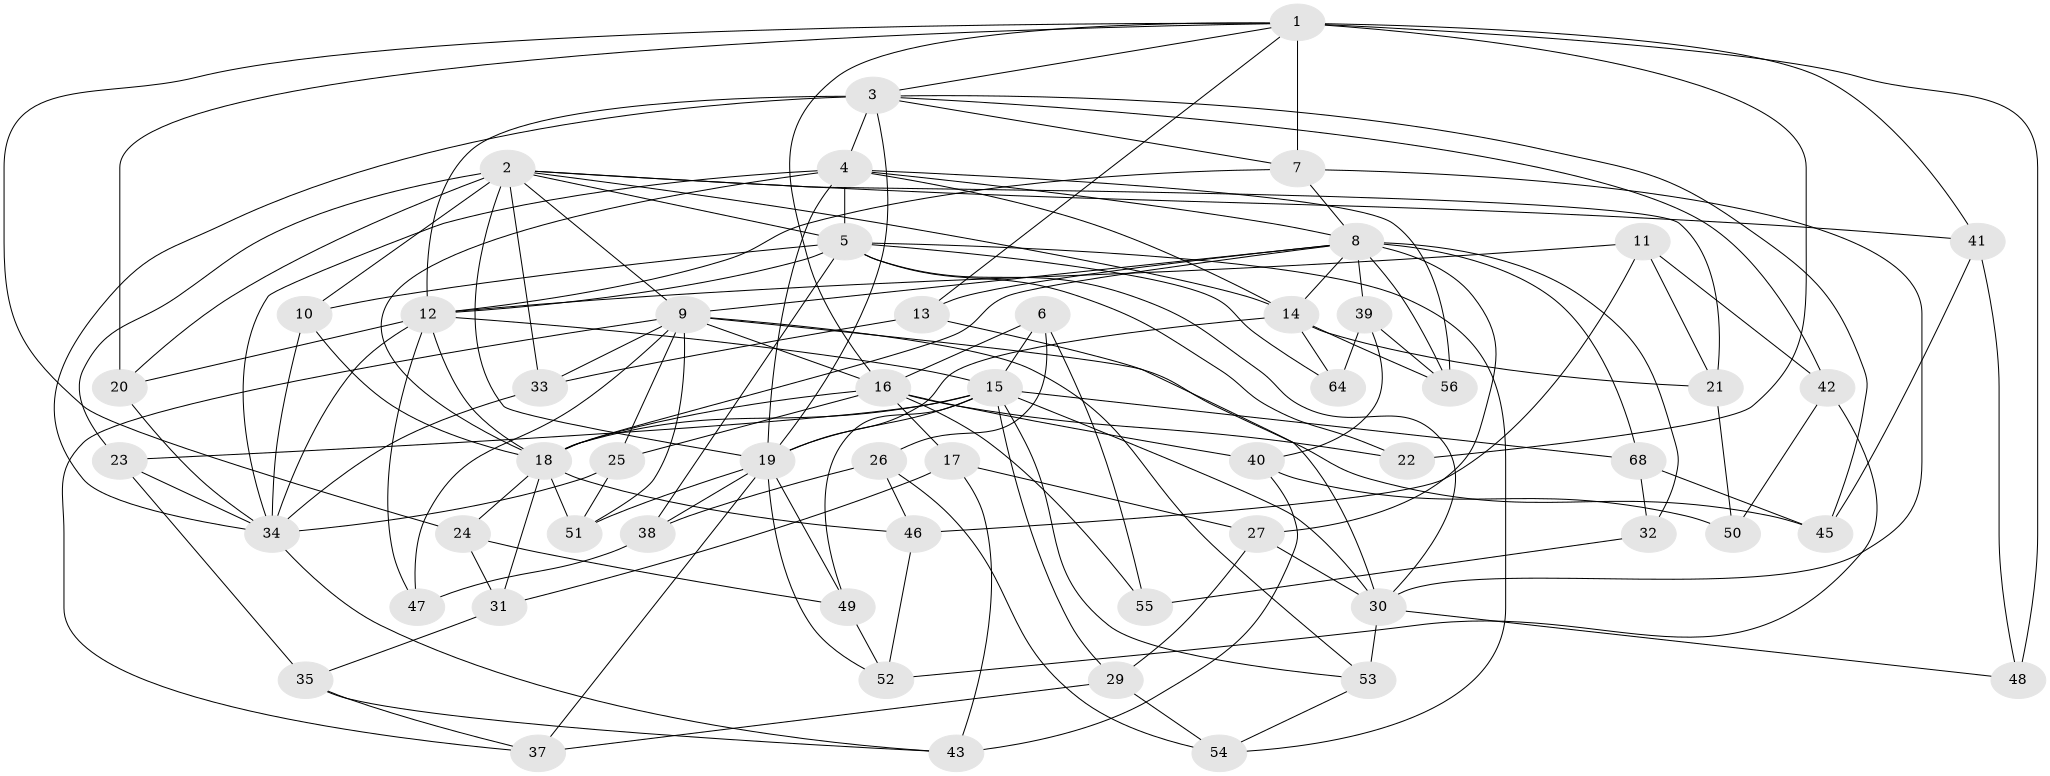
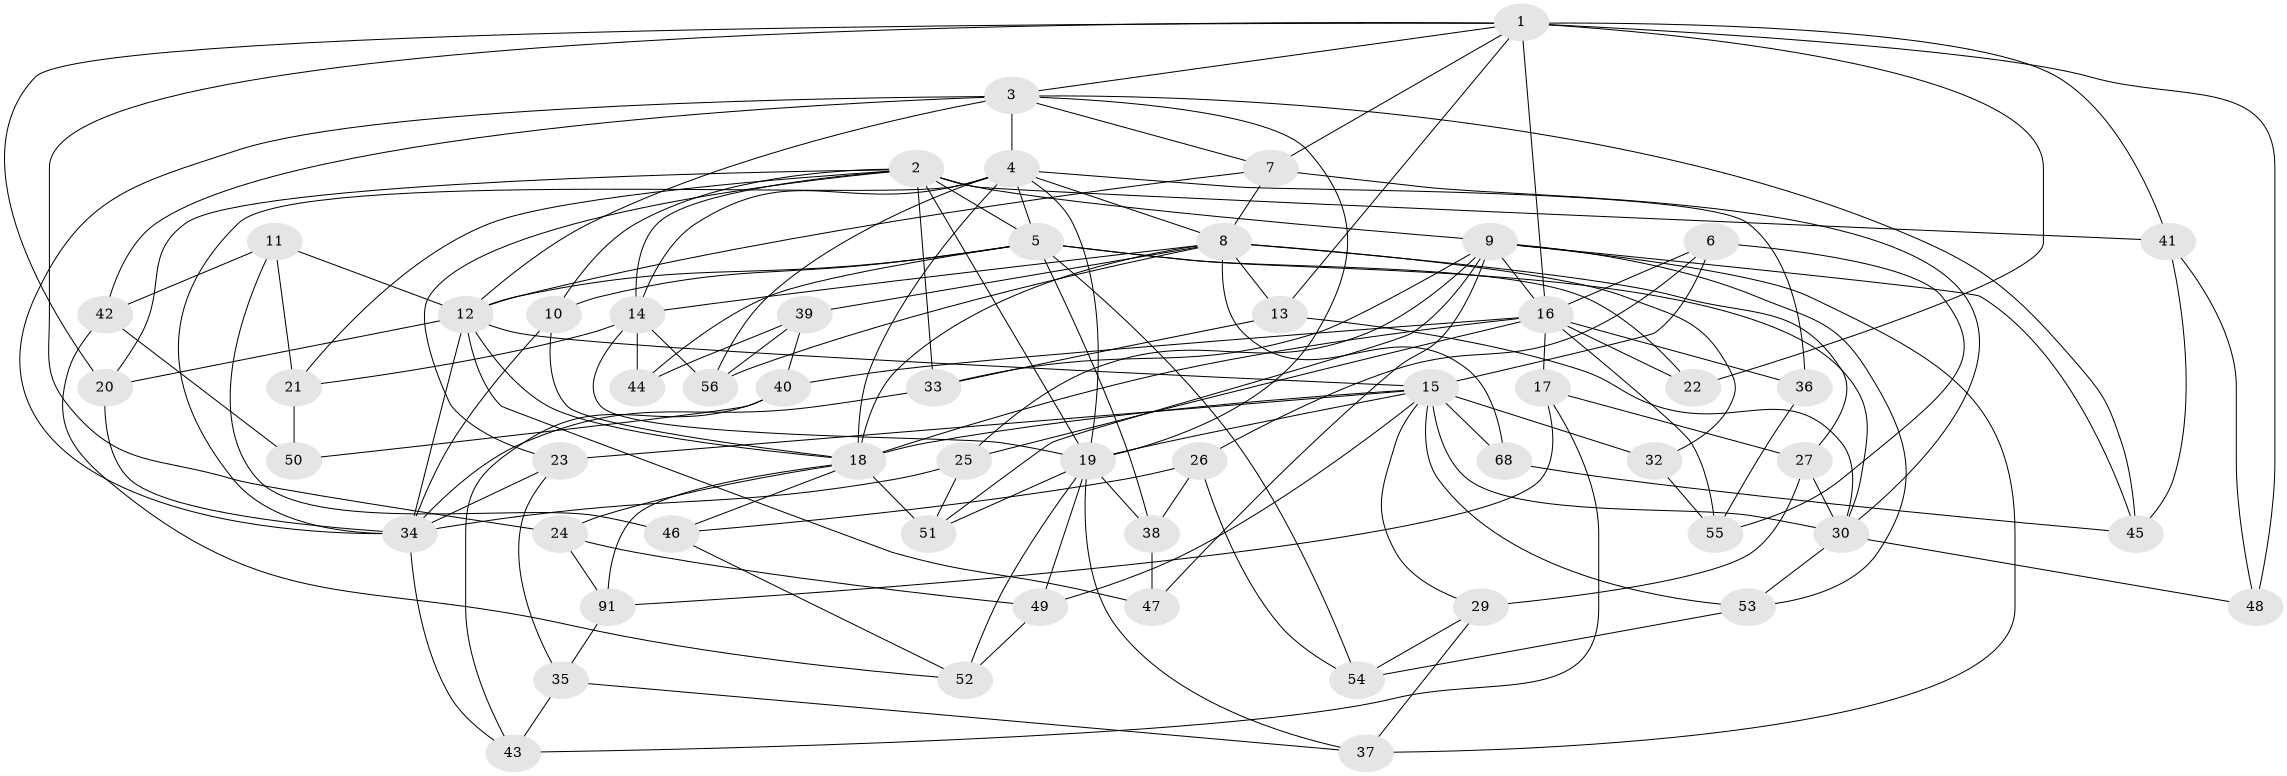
edge "8" -- "9": removed
node "64": label "64" -> "44"
node "36": added
edge "68" -- "32": now "15" -- "32"
node "31": label "31" -> "91"
